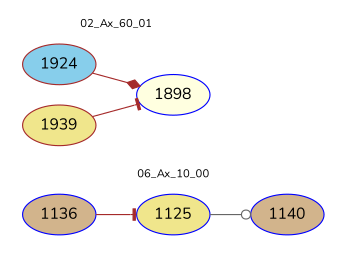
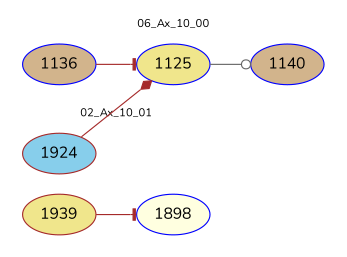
cluster "02_Ax_60_01": label "02_Ax_60_01" -> "02_Ax_10_01"
edge "1924" -> "1898": now "1924" -> "1125"
